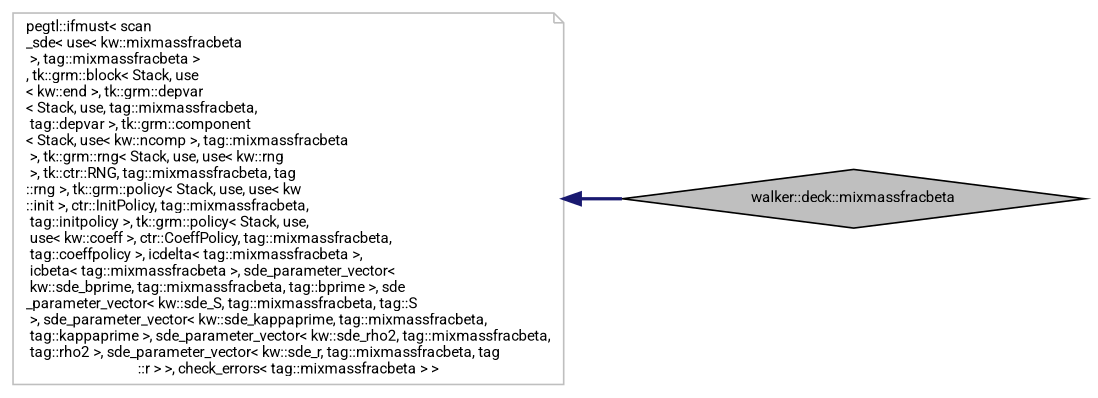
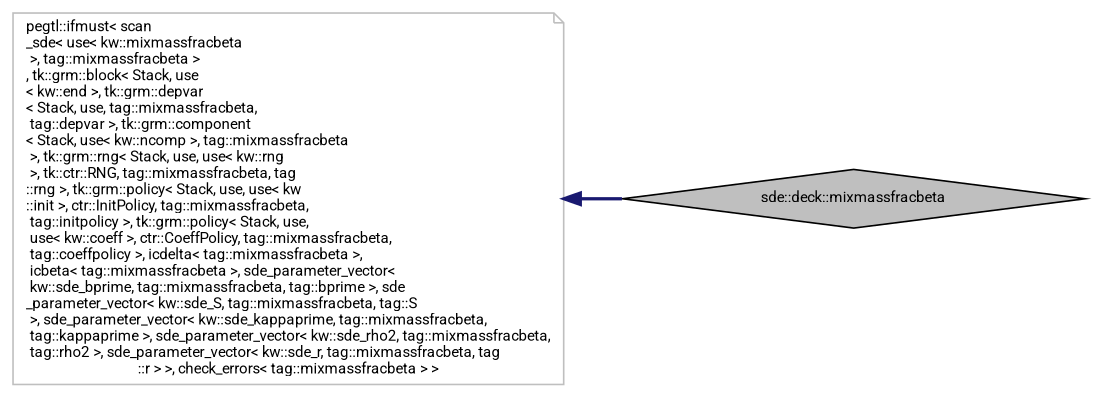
node "walker::deck::mixmassfracbeta": label "walker::deck::mixmassfracbeta" -> "sde::deck::mixmassfracbeta"
